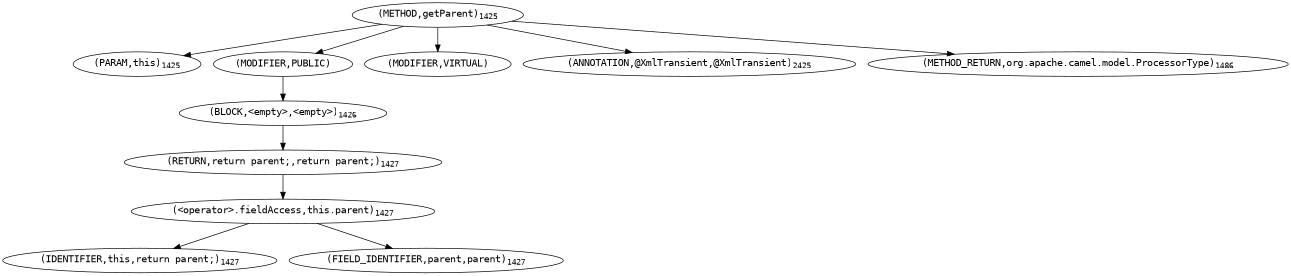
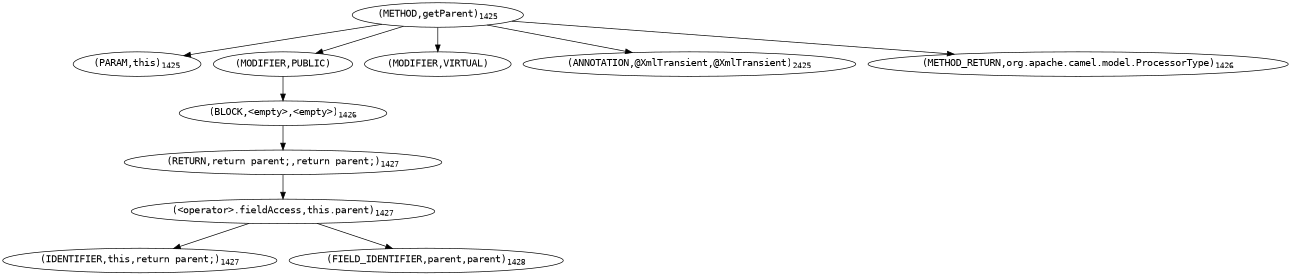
node "(METHOD_RETURN,org.apache.camel.model.ProcessorType)": text "1486" -> "1426"
node "(FIELD_IDENTIFIER,parent,parent)": text "1427" -> "1428"
